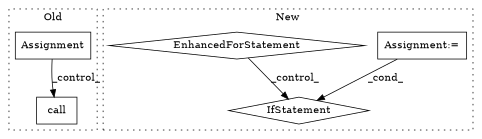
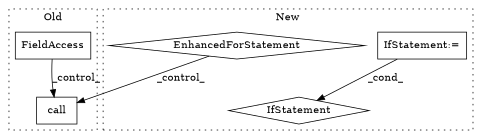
node "Assignment": label "Assignment" -> "FieldAccess"
node "Assignment:=": label "Assignment:=" -> "IfStatement:="
edge "EnhancedForStatement" -> "IfStatement": now "EnhancedForStatement" -> "call"
